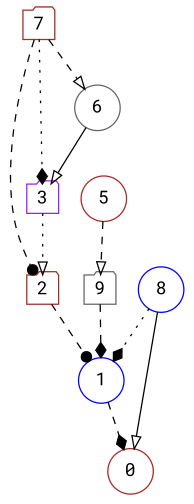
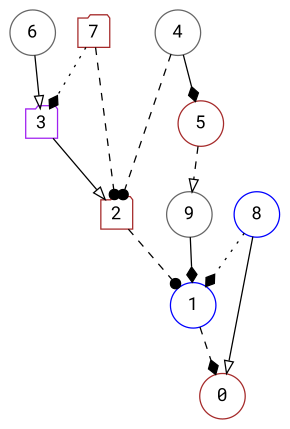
node "4": added
edge "7" -> "6": removed
edge "3" -> "2": style dotted -> solid
node "9": shape folder -> circle
edge "9" -> "1": style dashed -> solid
